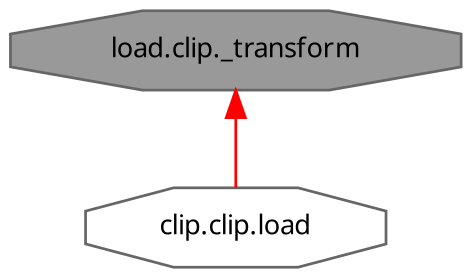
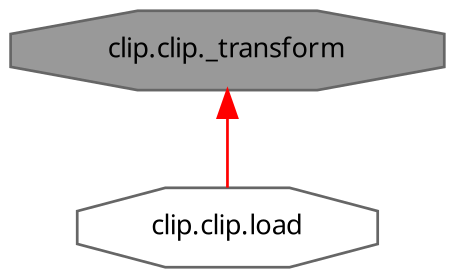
node "load.clip._transform": label "load.clip._transform" -> "clip.clip._transform"
